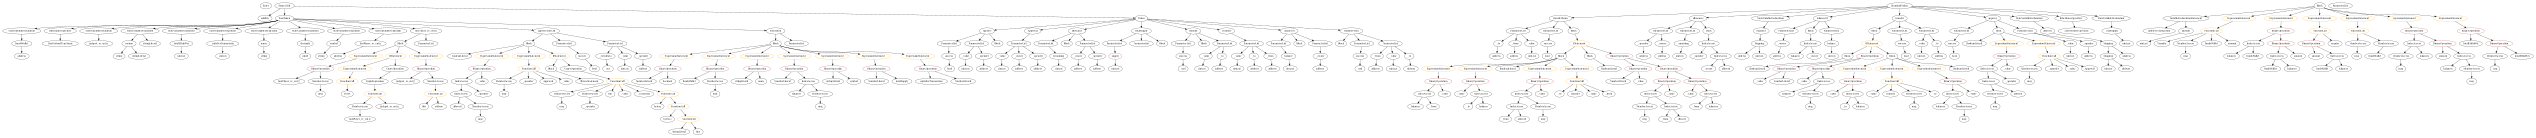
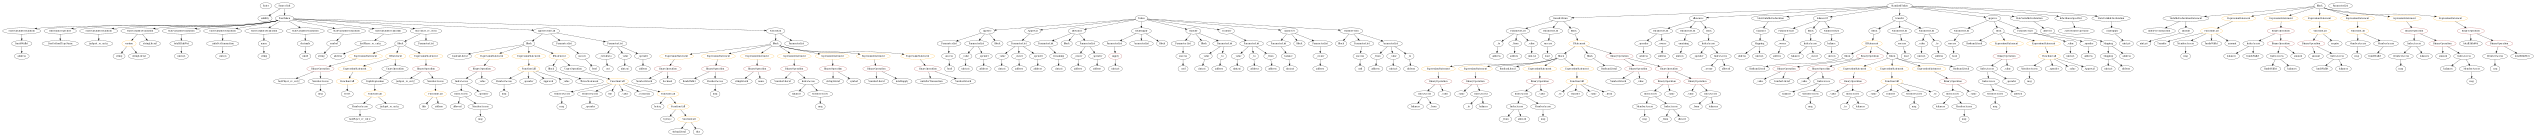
edge "SourceUnit" -> "Token": removed
node "version": color black -> orange
